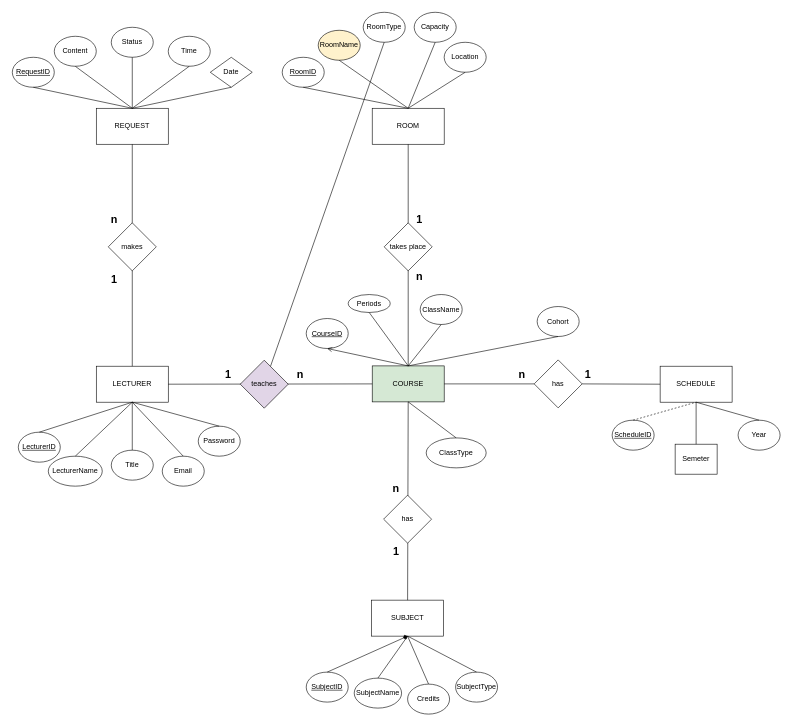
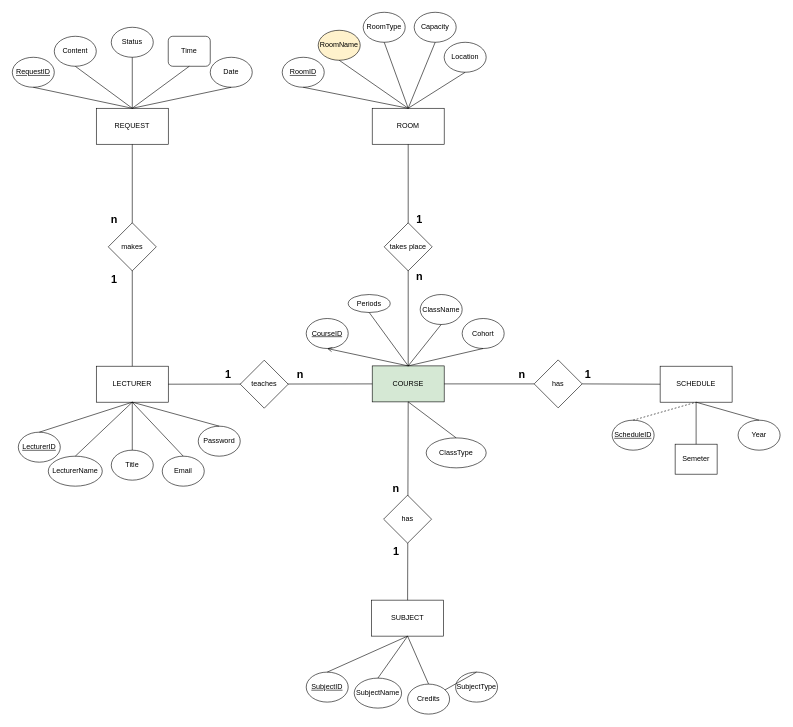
node "Time": shape ellipse -> rounded rectangle
node "Date": shape diamond -> ellipse
edge "RoomType" -- "teaches": now "RoomType" -- "ROOM"
node "Cohort": moved (558, 322) -> (483, 334)
node "teaches": fillcolor #e1d5e7 -> #ffffff
edge "SubjectID" -> "SUBJECT": arrowhead diamond -> none
edge "SUBJECT" -- "SubjectType": now "Credits" -- "SubjectType"
